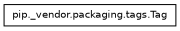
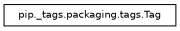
node "pip._vendor.packaging.tags.Tag": label "pip._vendor.packaging.tags.Tag" -> "pip._tags.packaging.tags.Tag"
